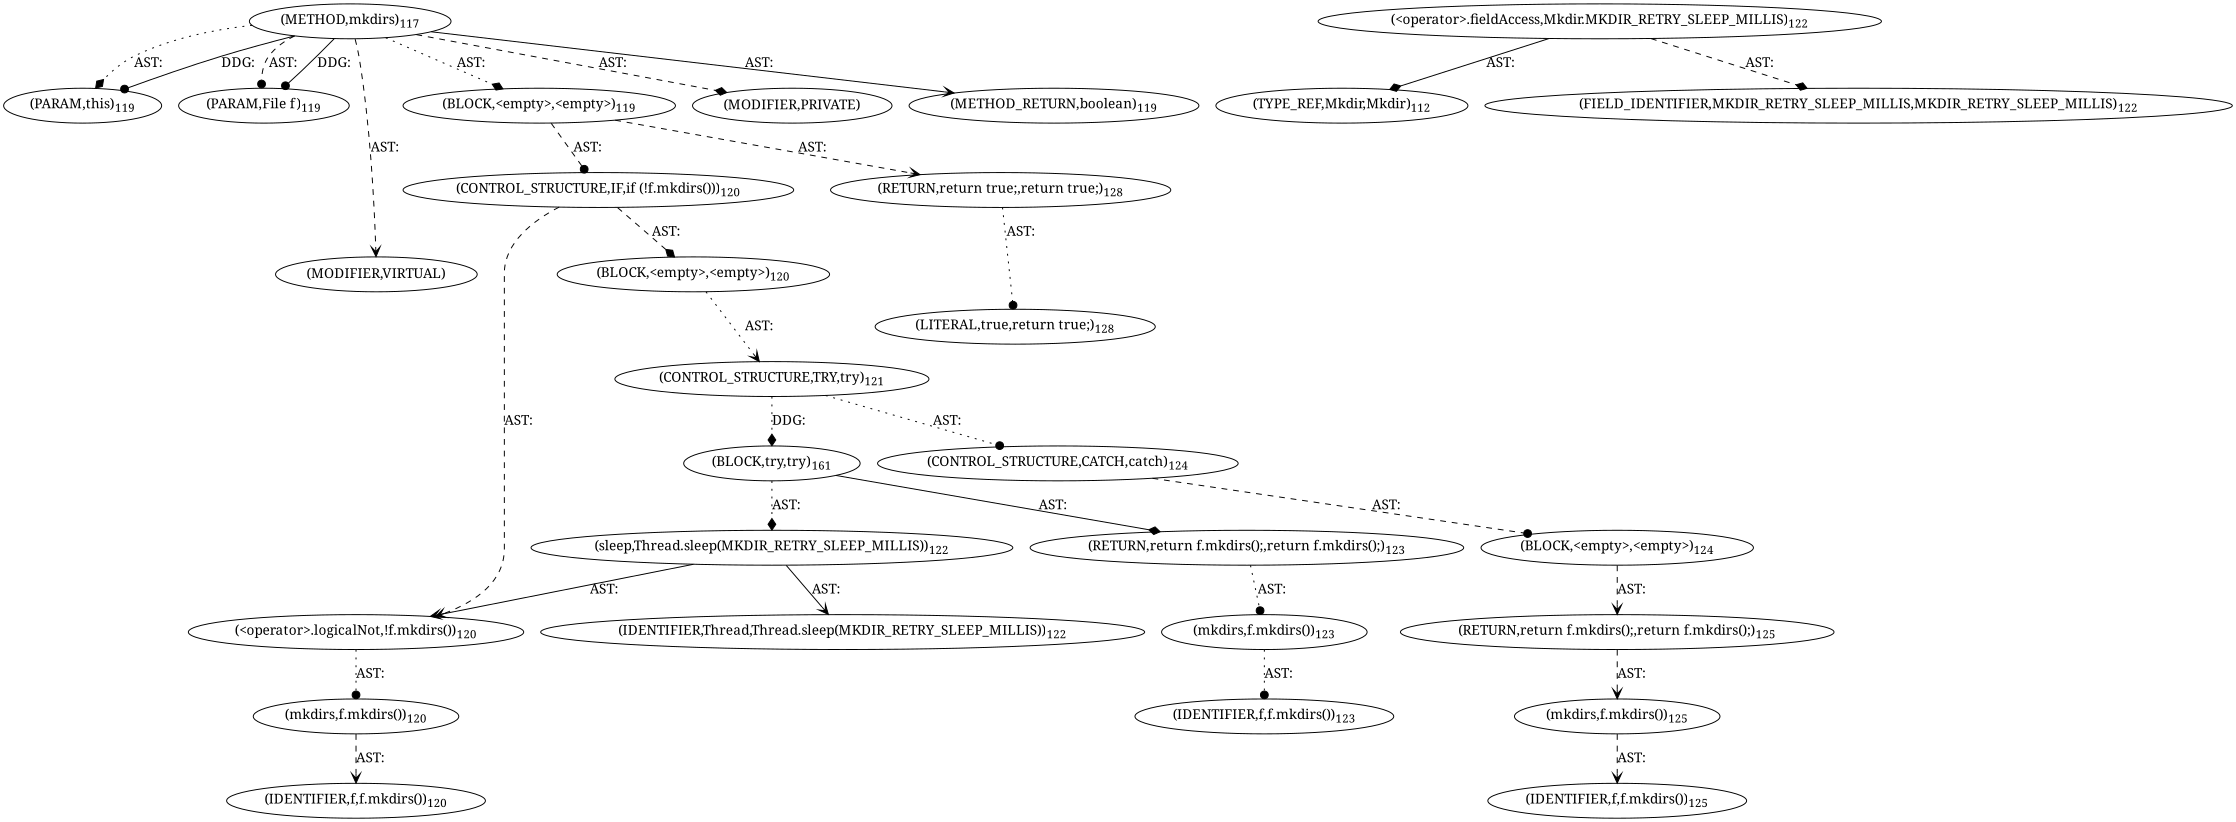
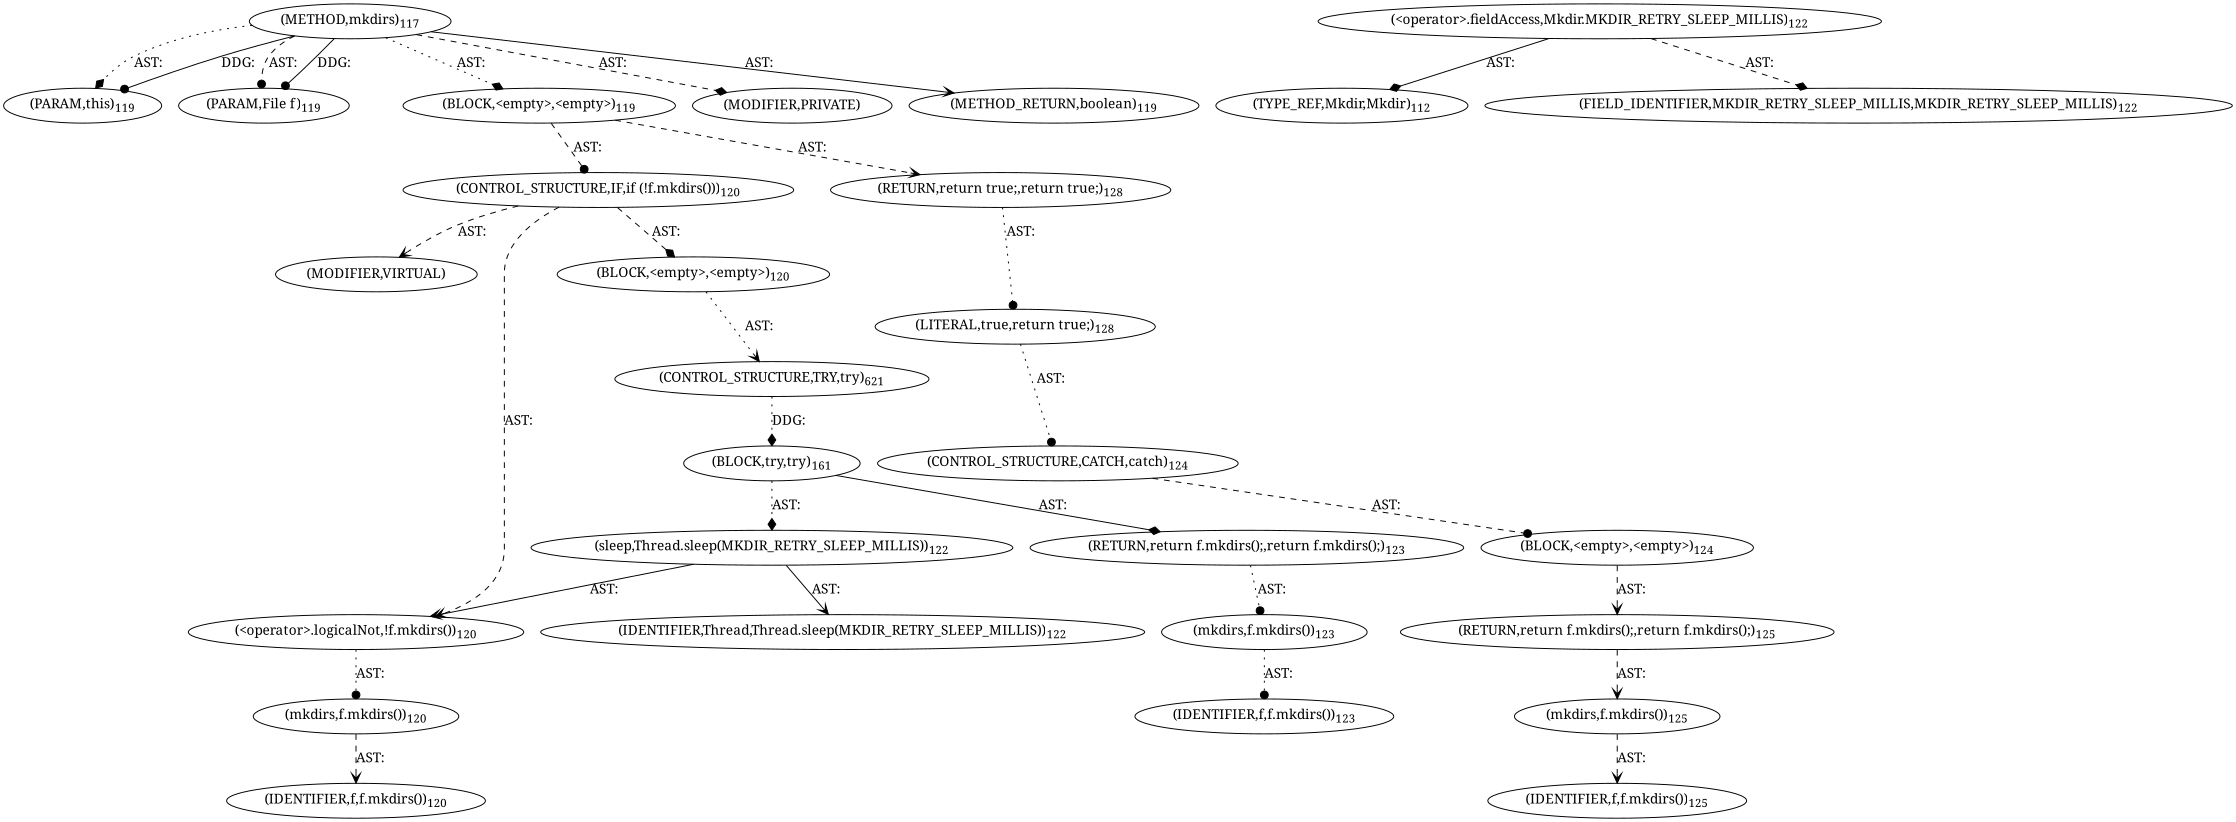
edge "(METHOD,mkdirs)" -> "(MODIFIER,VIRTUAL)": now "(CONTROL_STRUCTURE,IF,if (!f.mkdirs()))" -> "(MODIFIER,VIRTUAL)"
node "(CONTROL_STRUCTURE,TRY,try)": text "121" -> "621"
edge "(CONTROL_STRUCTURE,TRY,try)" -> "(CONTROL_STRUCTURE,CATCH,catch)": now "(LITERAL,true,return true;)" -> "(CONTROL_STRUCTURE,CATCH,catch)"
